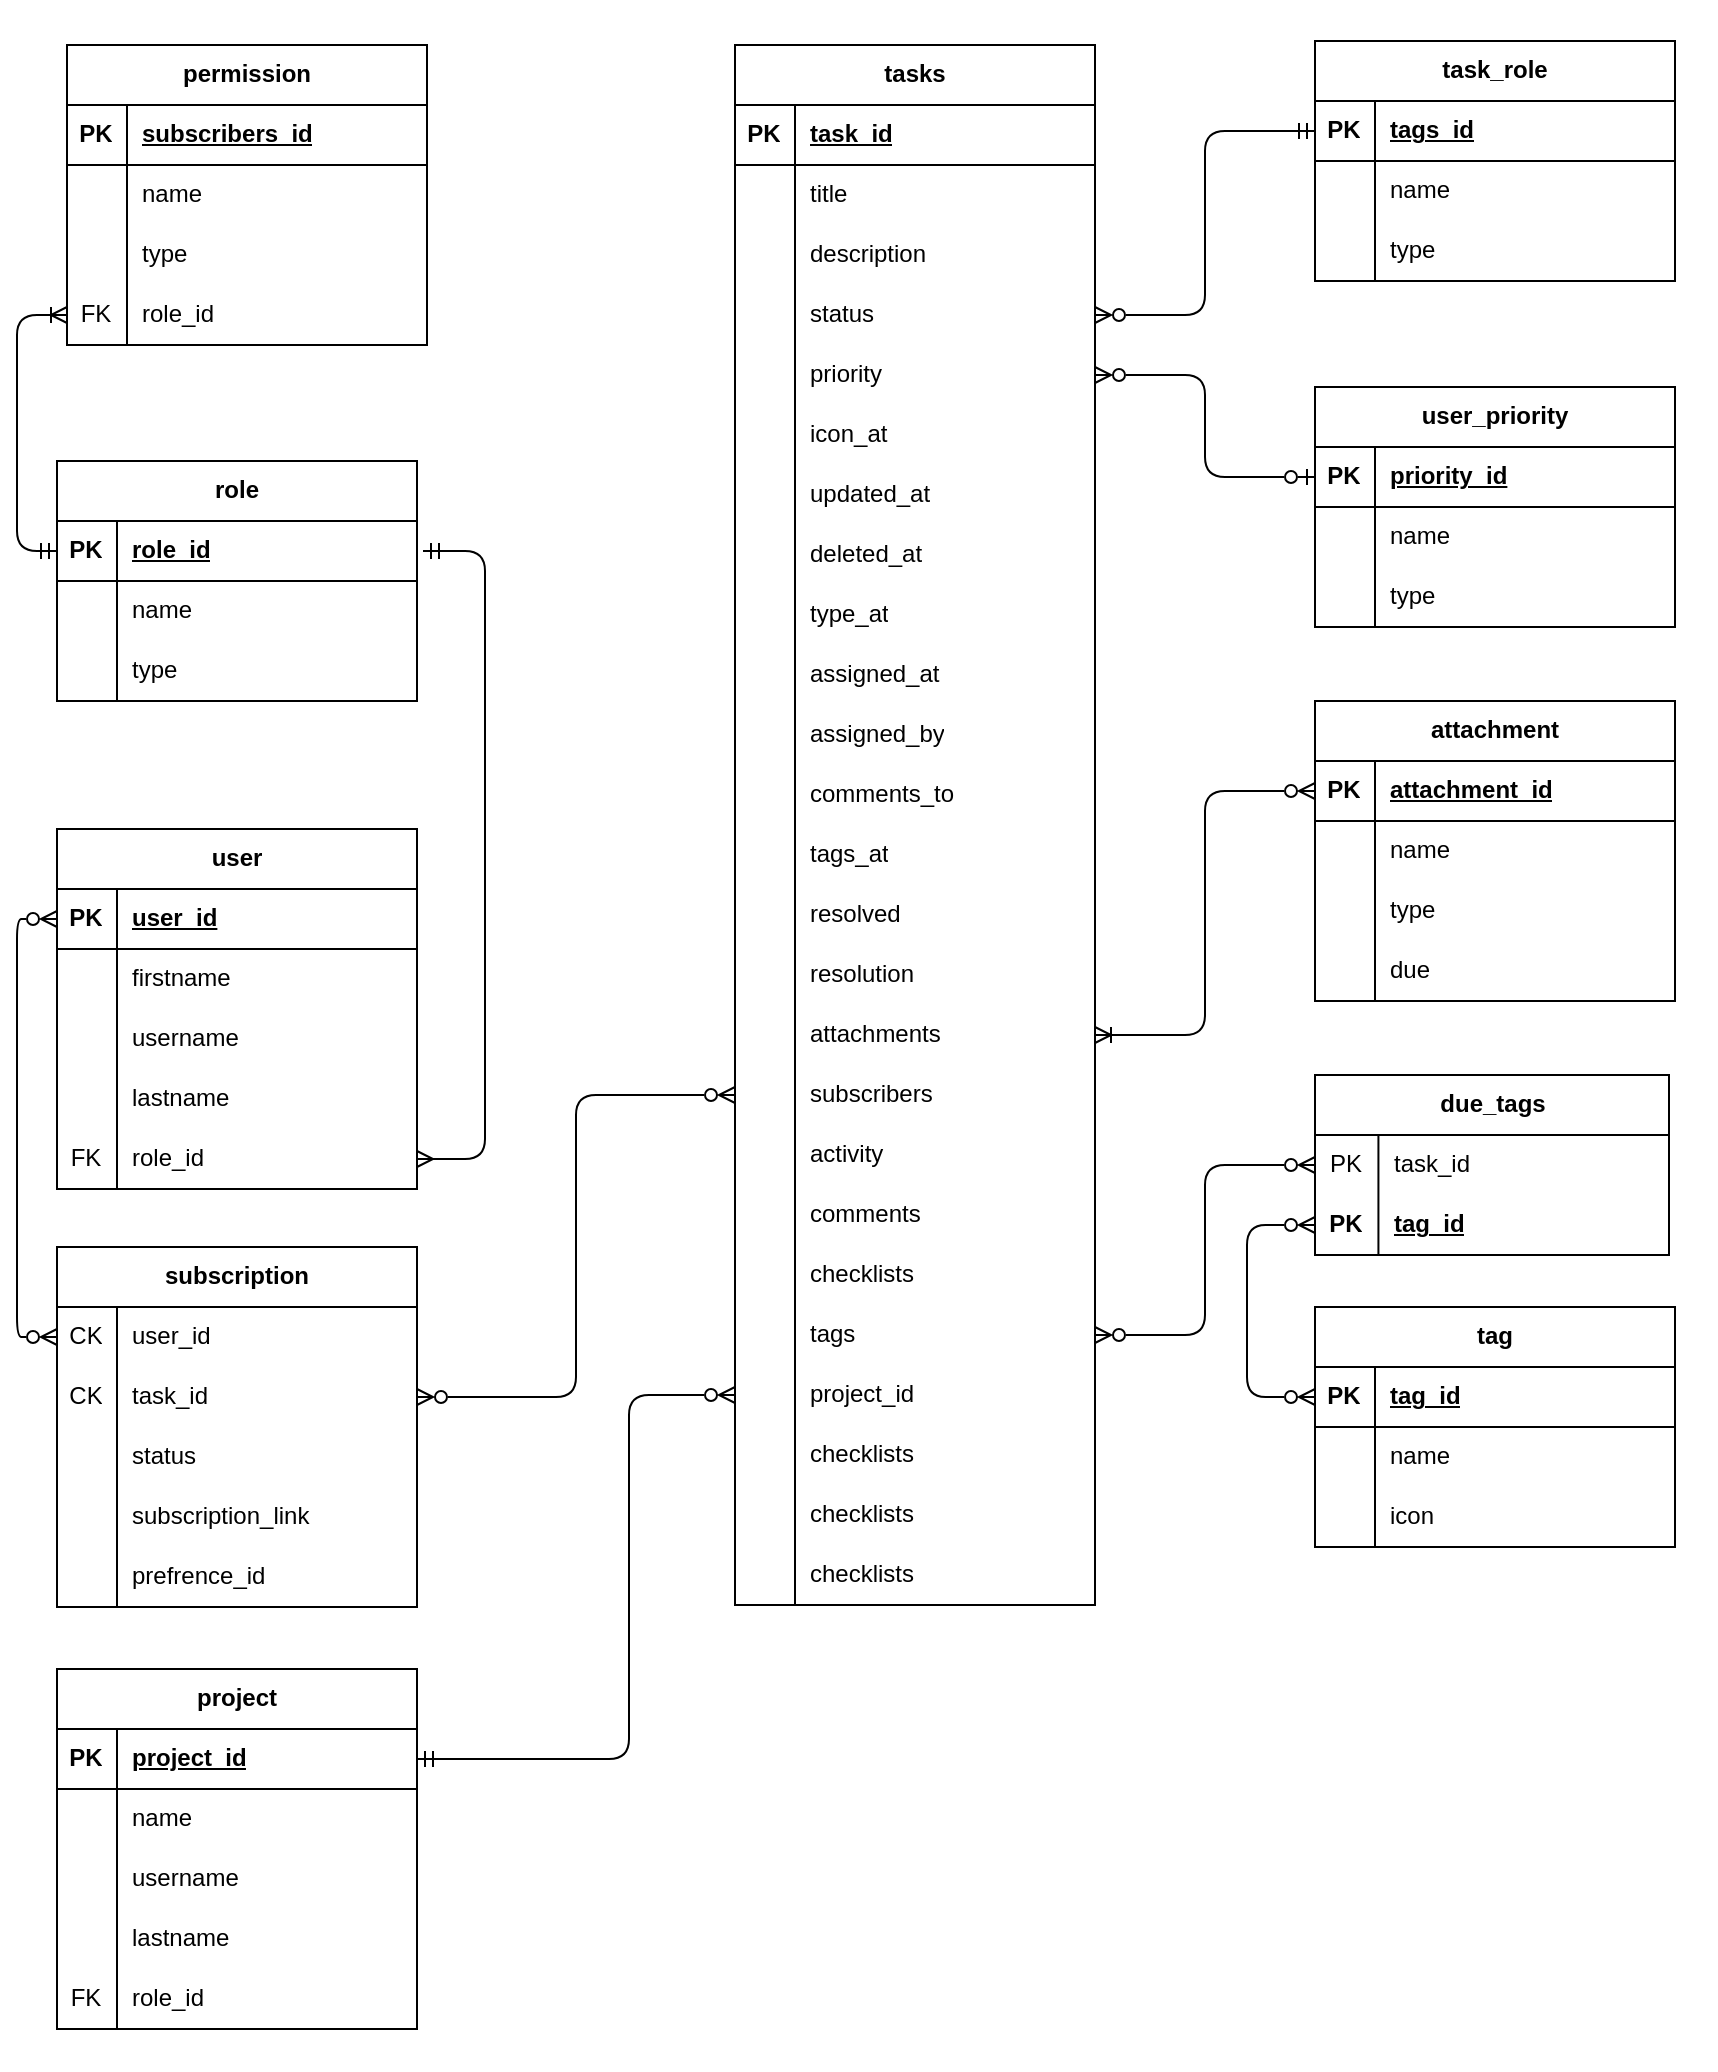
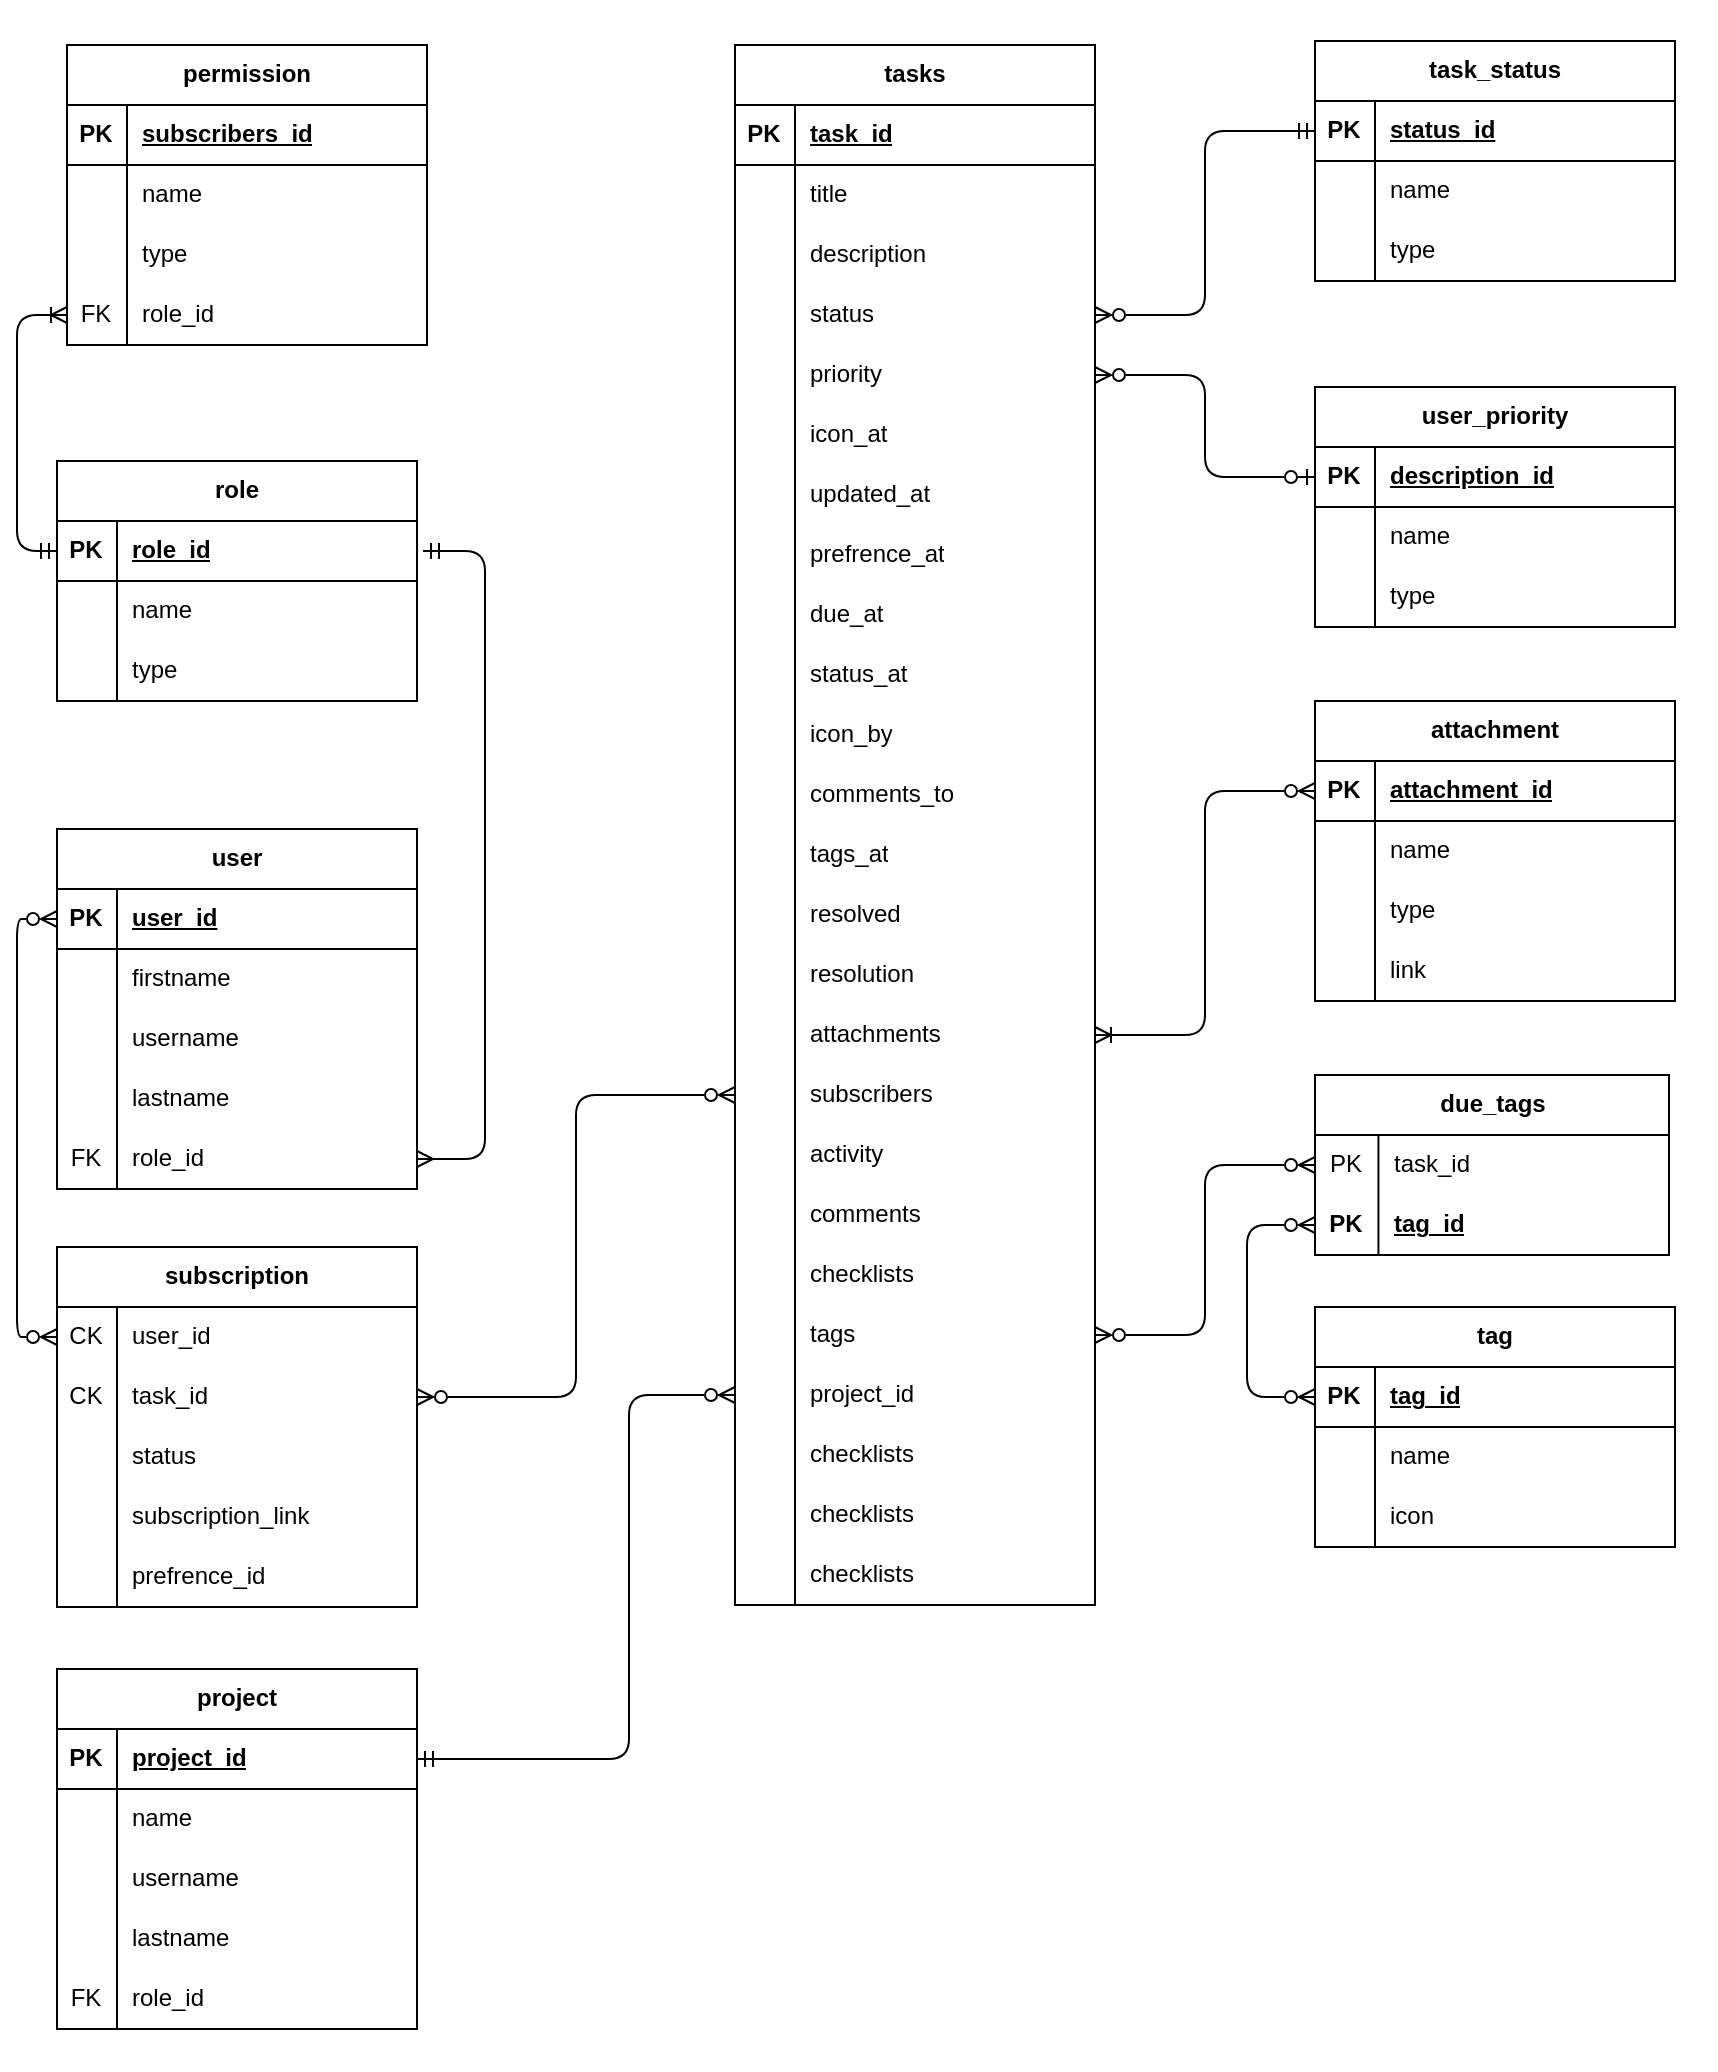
node "task_role": label "task_role" -> "task_status"
node "tags_id": label "tags_id" -> "status_id"
node "priority_id": label "priority_id" -> "description_id"
node "deleted_at": label "deleted_at" -> "prefrence_at"
node "type_at": label "type_at" -> "due_at"
node "assigned_at": label "assigned_at" -> "status_at"
node "assigned_by": label "assigned_by" -> "icon_by"
node "due": label "due" -> "link"
